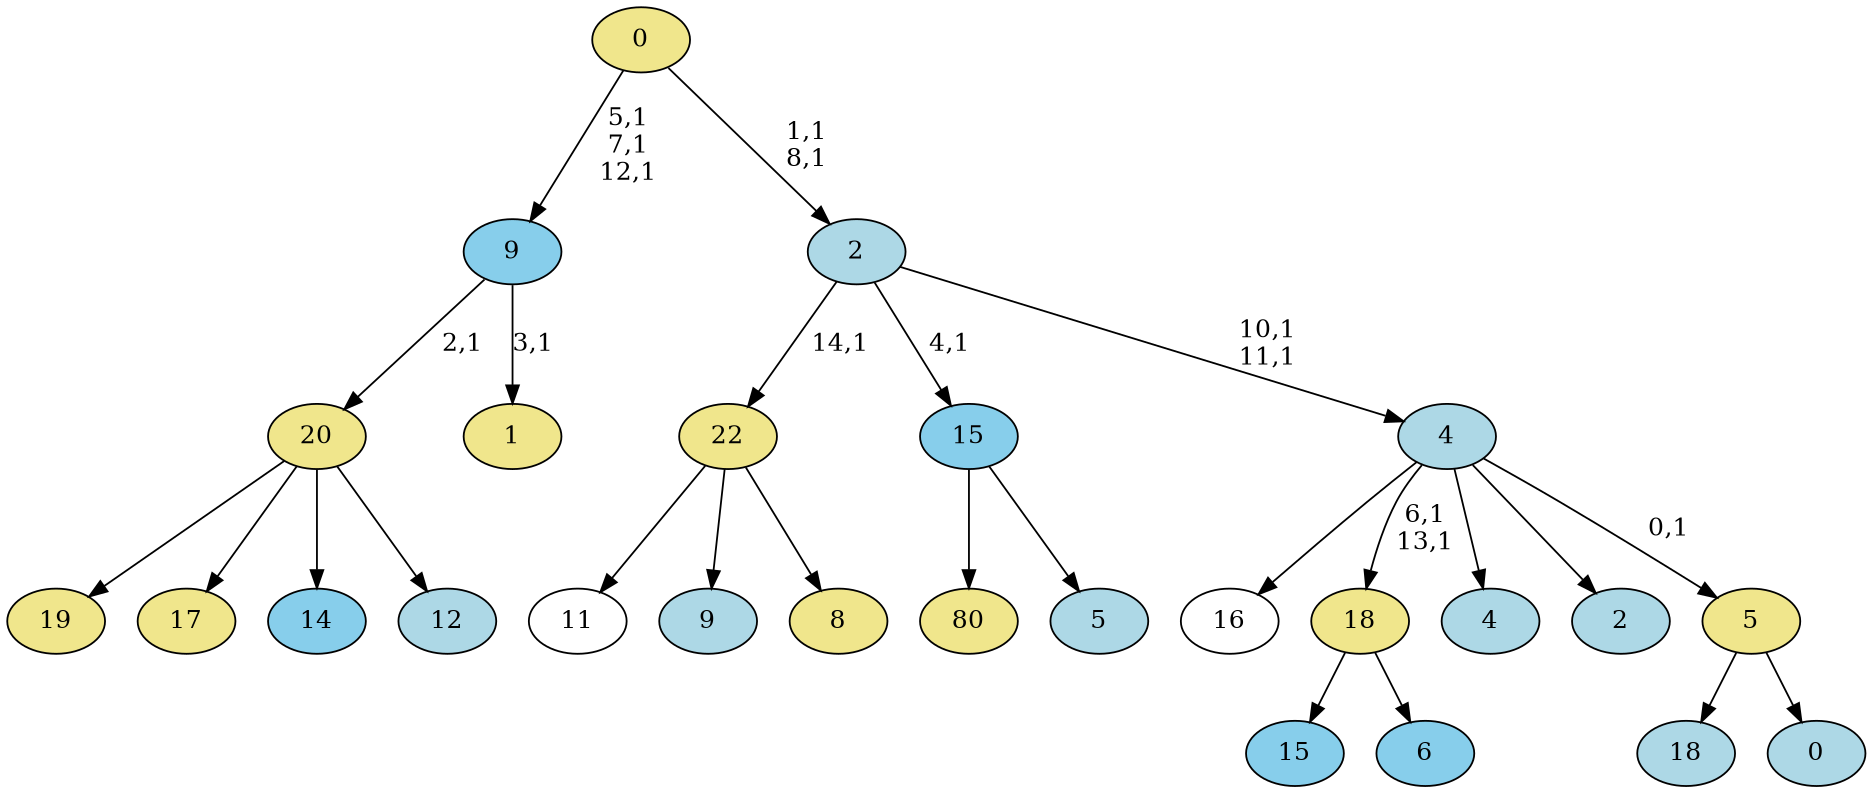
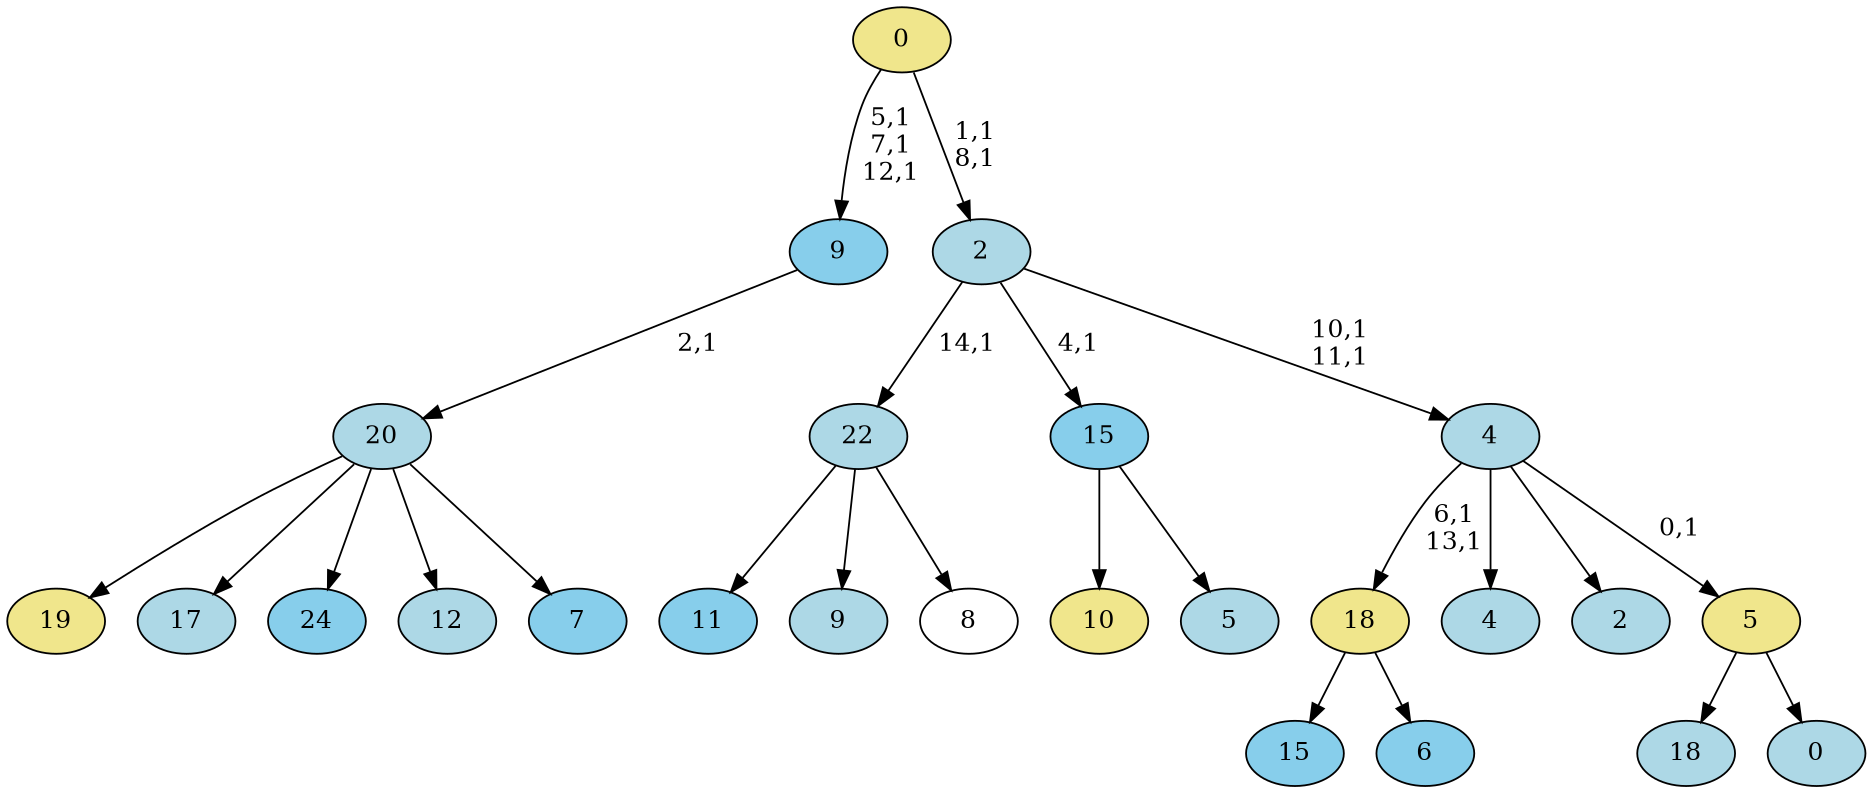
node "20": fillcolor khaki -> lightblue
node "1": removed
node "22": fillcolor khaki -> lightblue
node "17": fillcolor khaki -> lightblue
node "14": label "14" -> "24"
node "7": added
node "11": fillcolor white -> skyblue
node "8": fillcolor khaki -> white
node "80": label "80" -> "10"
node "16": removed
